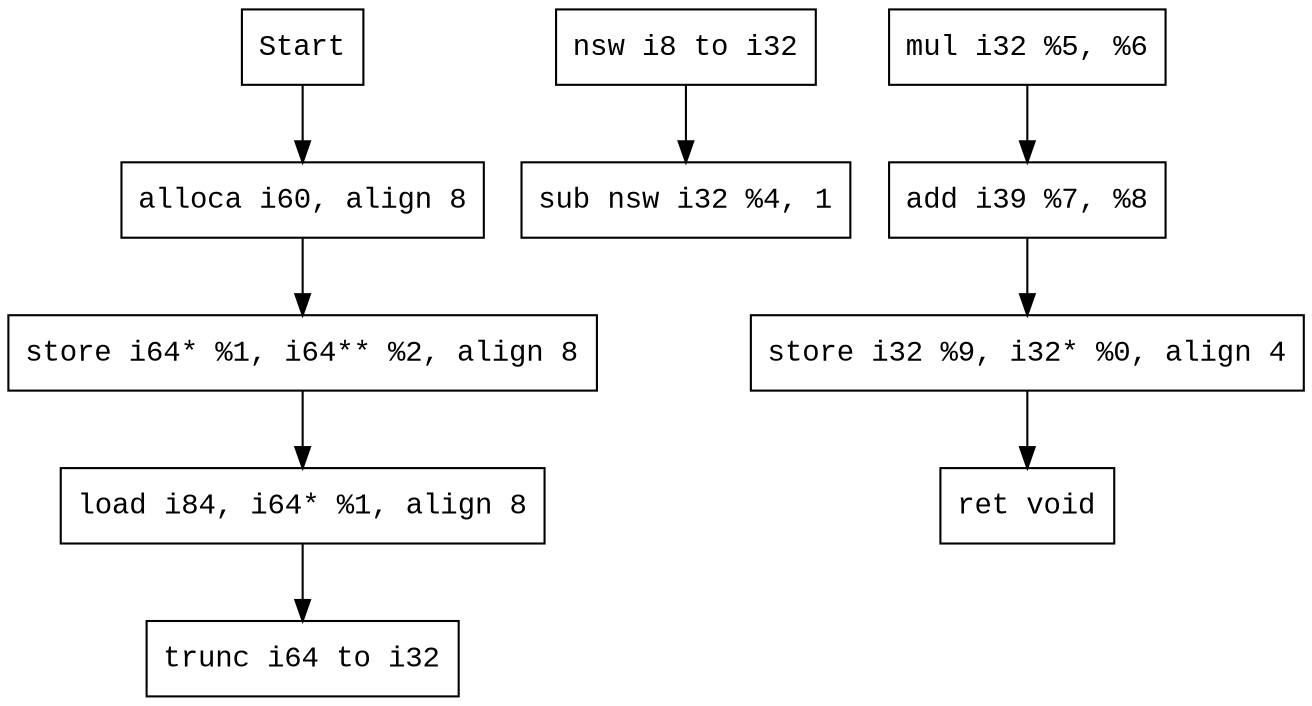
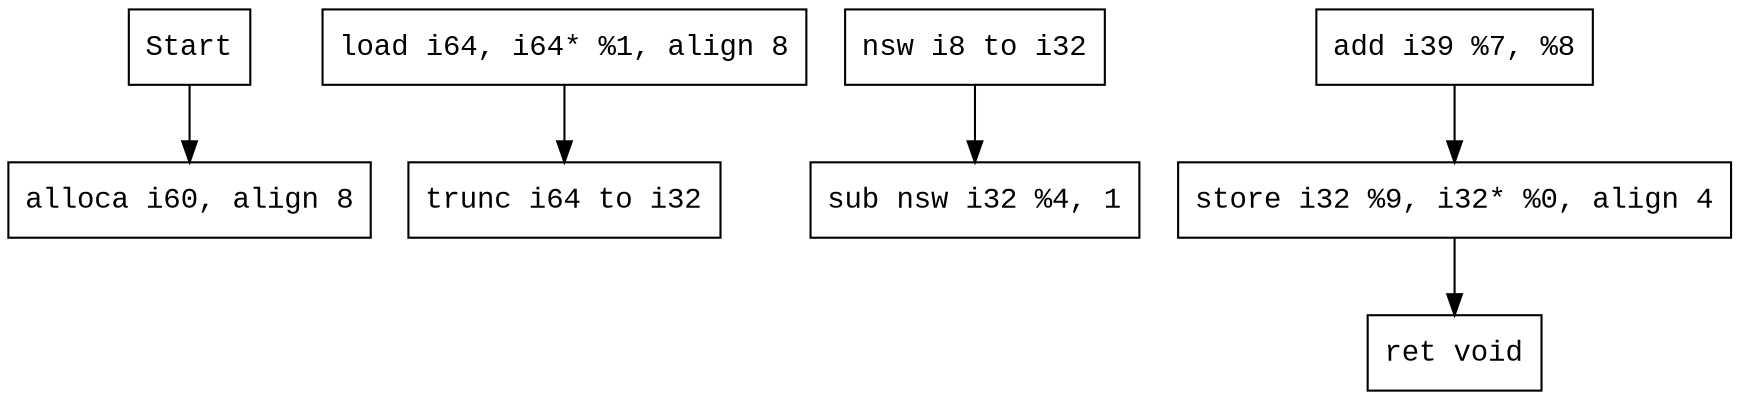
node "mul i32 %5, %6": removed
node "store i64* %1, i64** %2, align 8": removed
node "load i84, i64* %1, align 8": label "load i84, i64* %1, align 8" -> "load i64, i64* %1, align 8"
